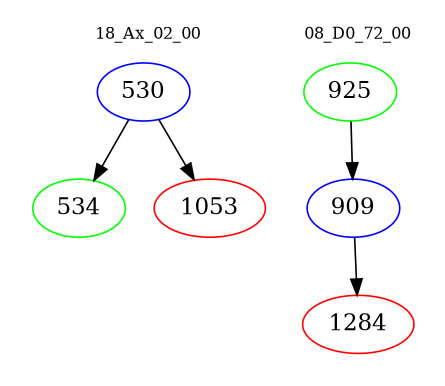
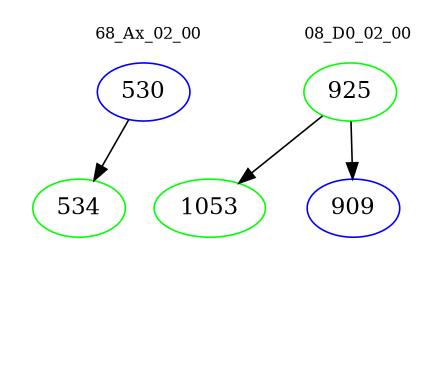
cluster "18_Ax_02_00": label "18_Ax_02_00" -> "68_Ax_02_00"
cluster "08_D0_72_00": label "08_D0_72_00" -> "08_D0_02_00"
edge "530" -> "1053": now "925" -> "1053"
node "1053": color red -> green
node "1284": removed
